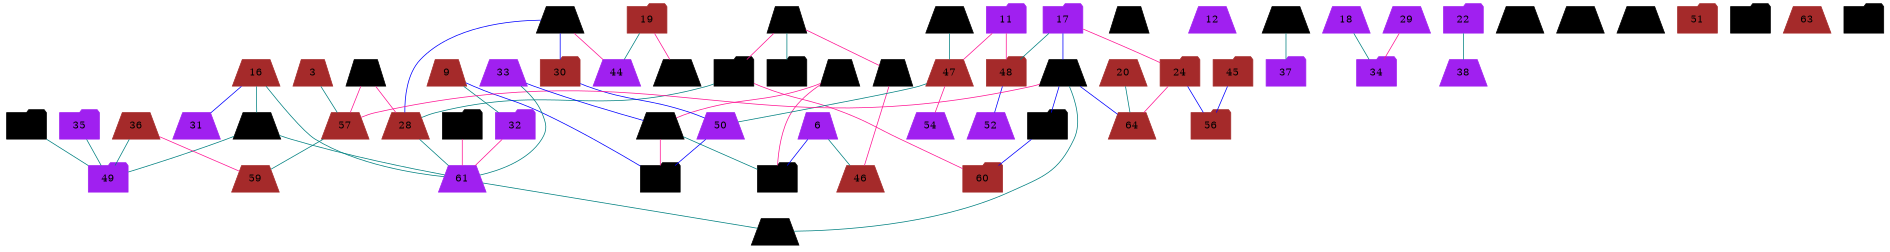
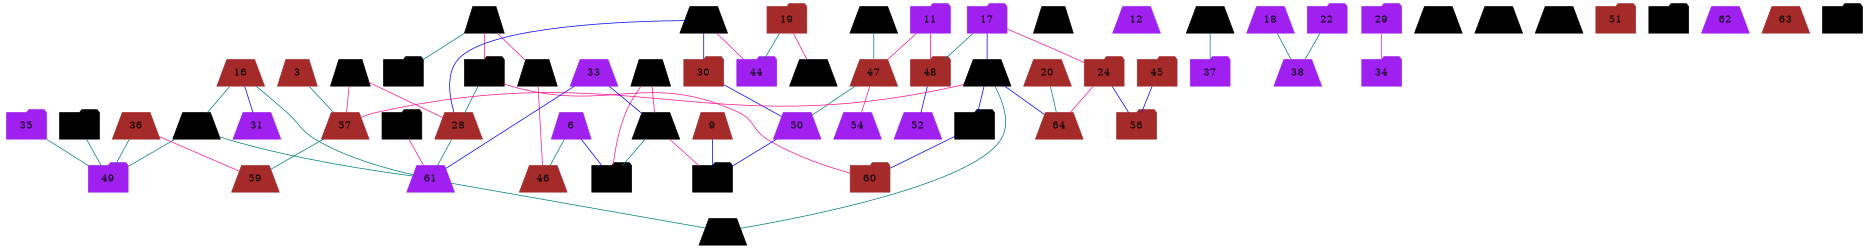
node "29": shape trapezium -> folder
node "62": added
edge "18" -- "34": now "18" -- "38"
node "44": shape trapezium -> folder
node "32": removed
edge "33" -- "61": color teal -> blue
